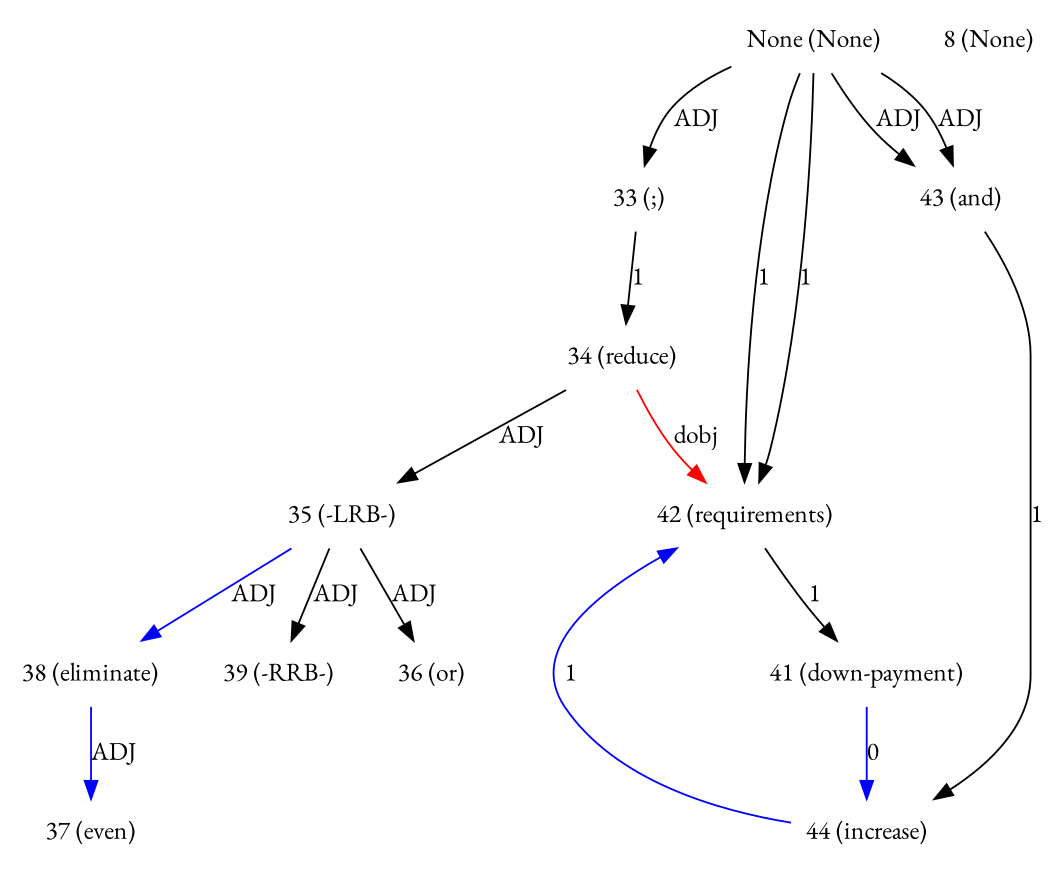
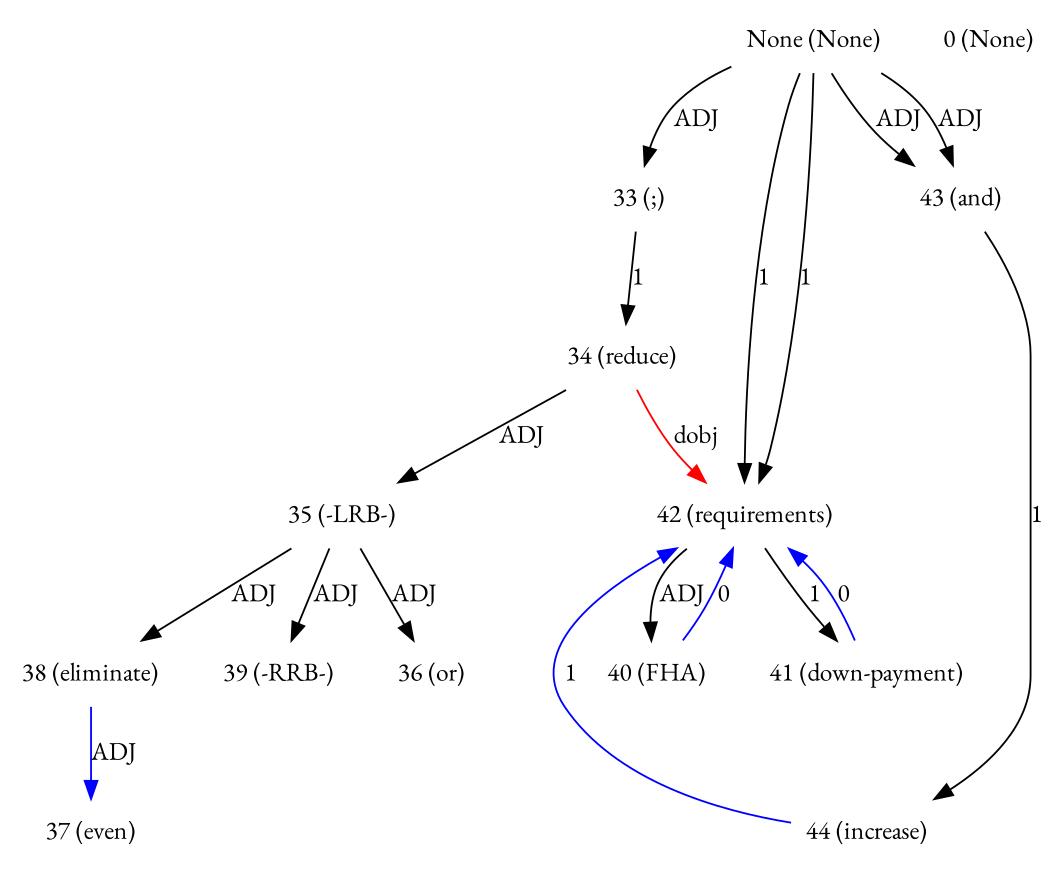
node "8 (None)": label "8 (None)" -> "0 (None)"
edge "35 (-LRB-)" -> "38 (eliminate)": color blue -> black
node "40 (FHA)": added
edge "41 (down-payment)" -> "44 (increase)": now "41 (down-payment)" -> "42 (requirements)"
